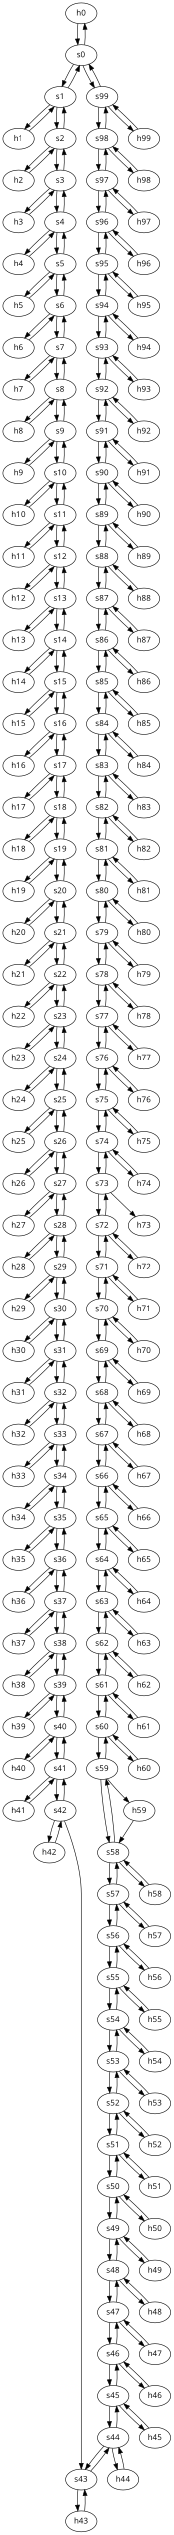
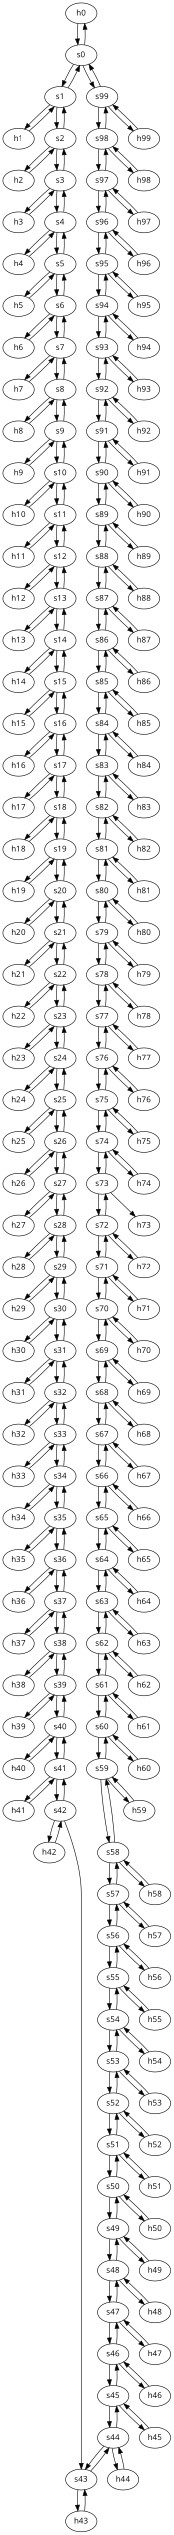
edge "h59" -> "s58": now "h59" -> "s59"
